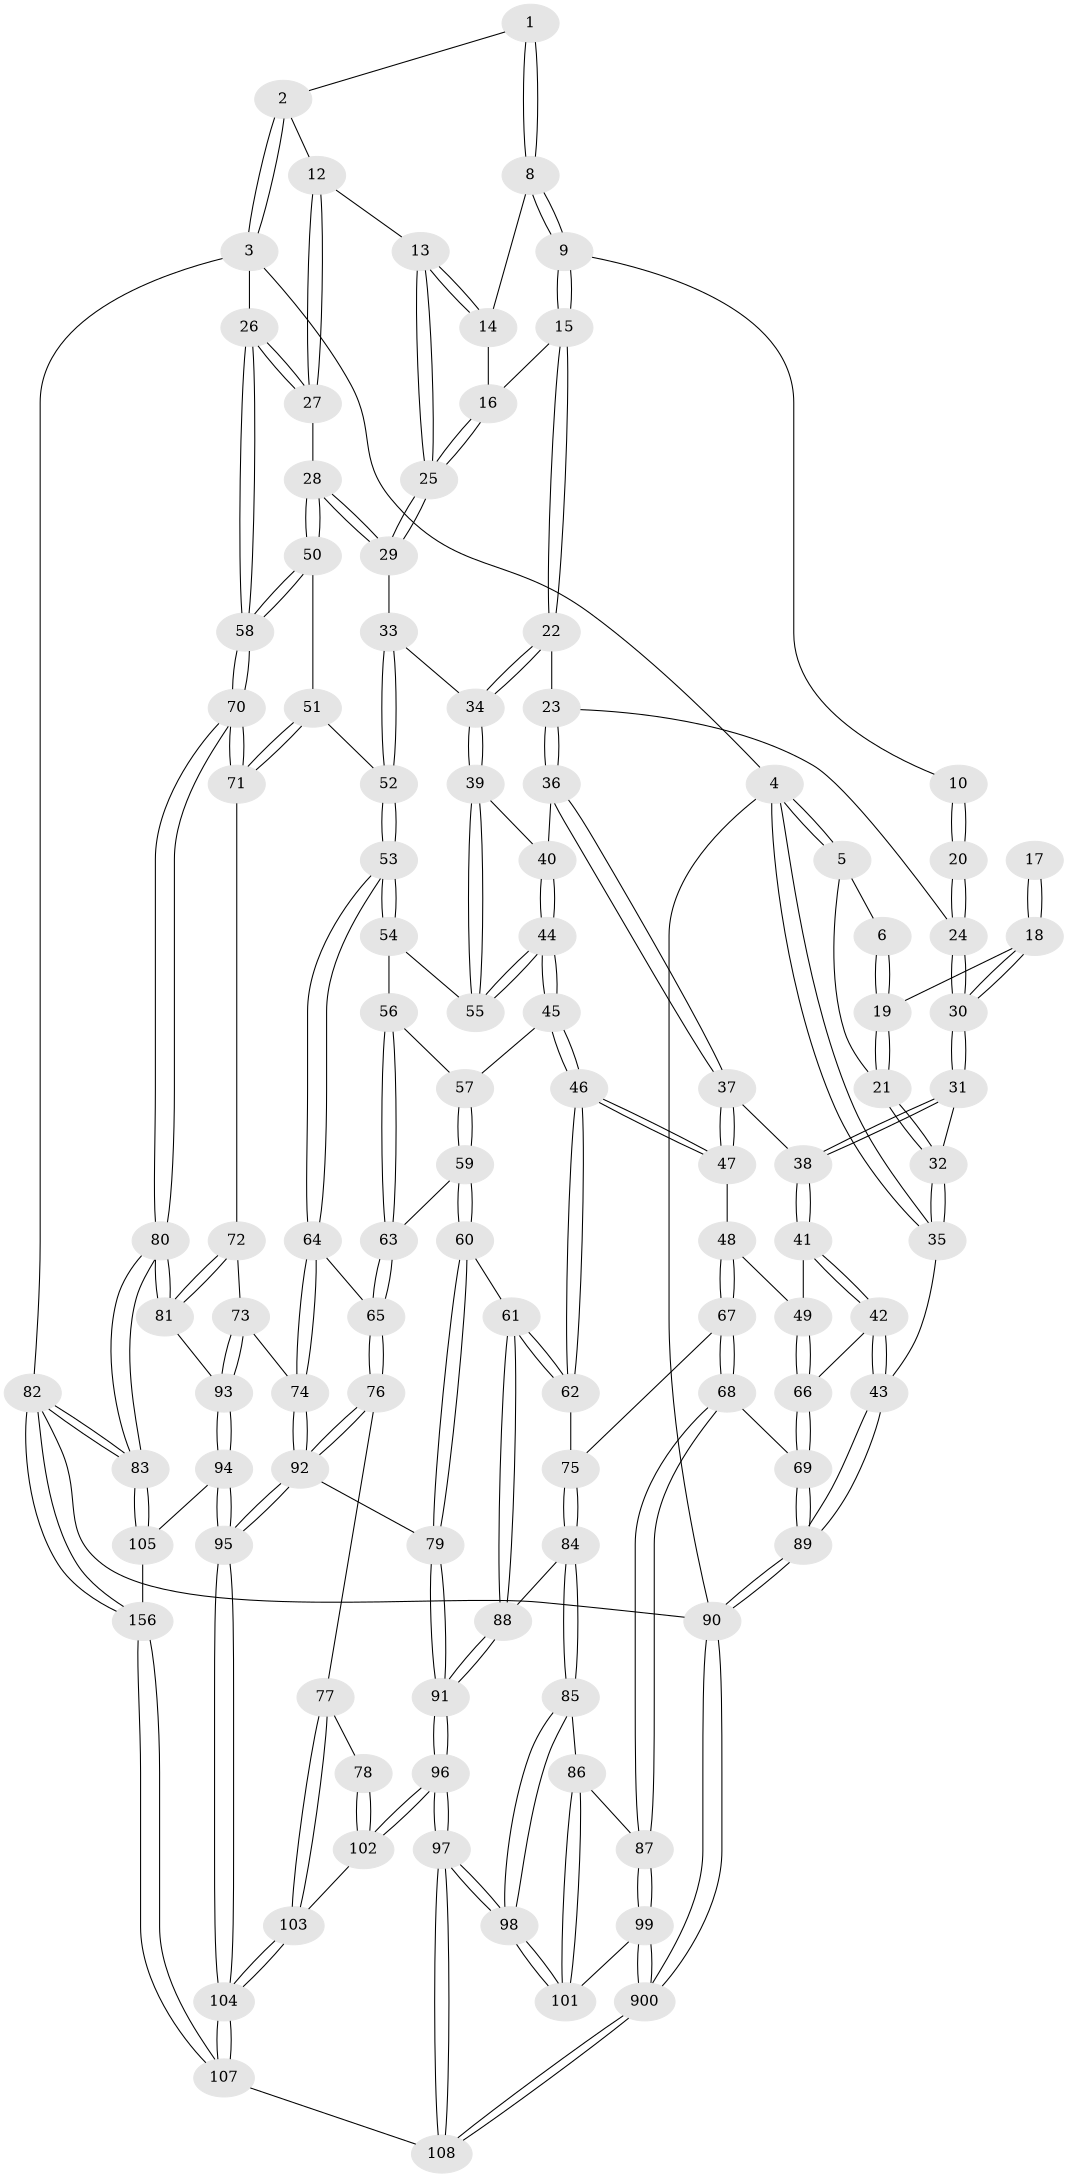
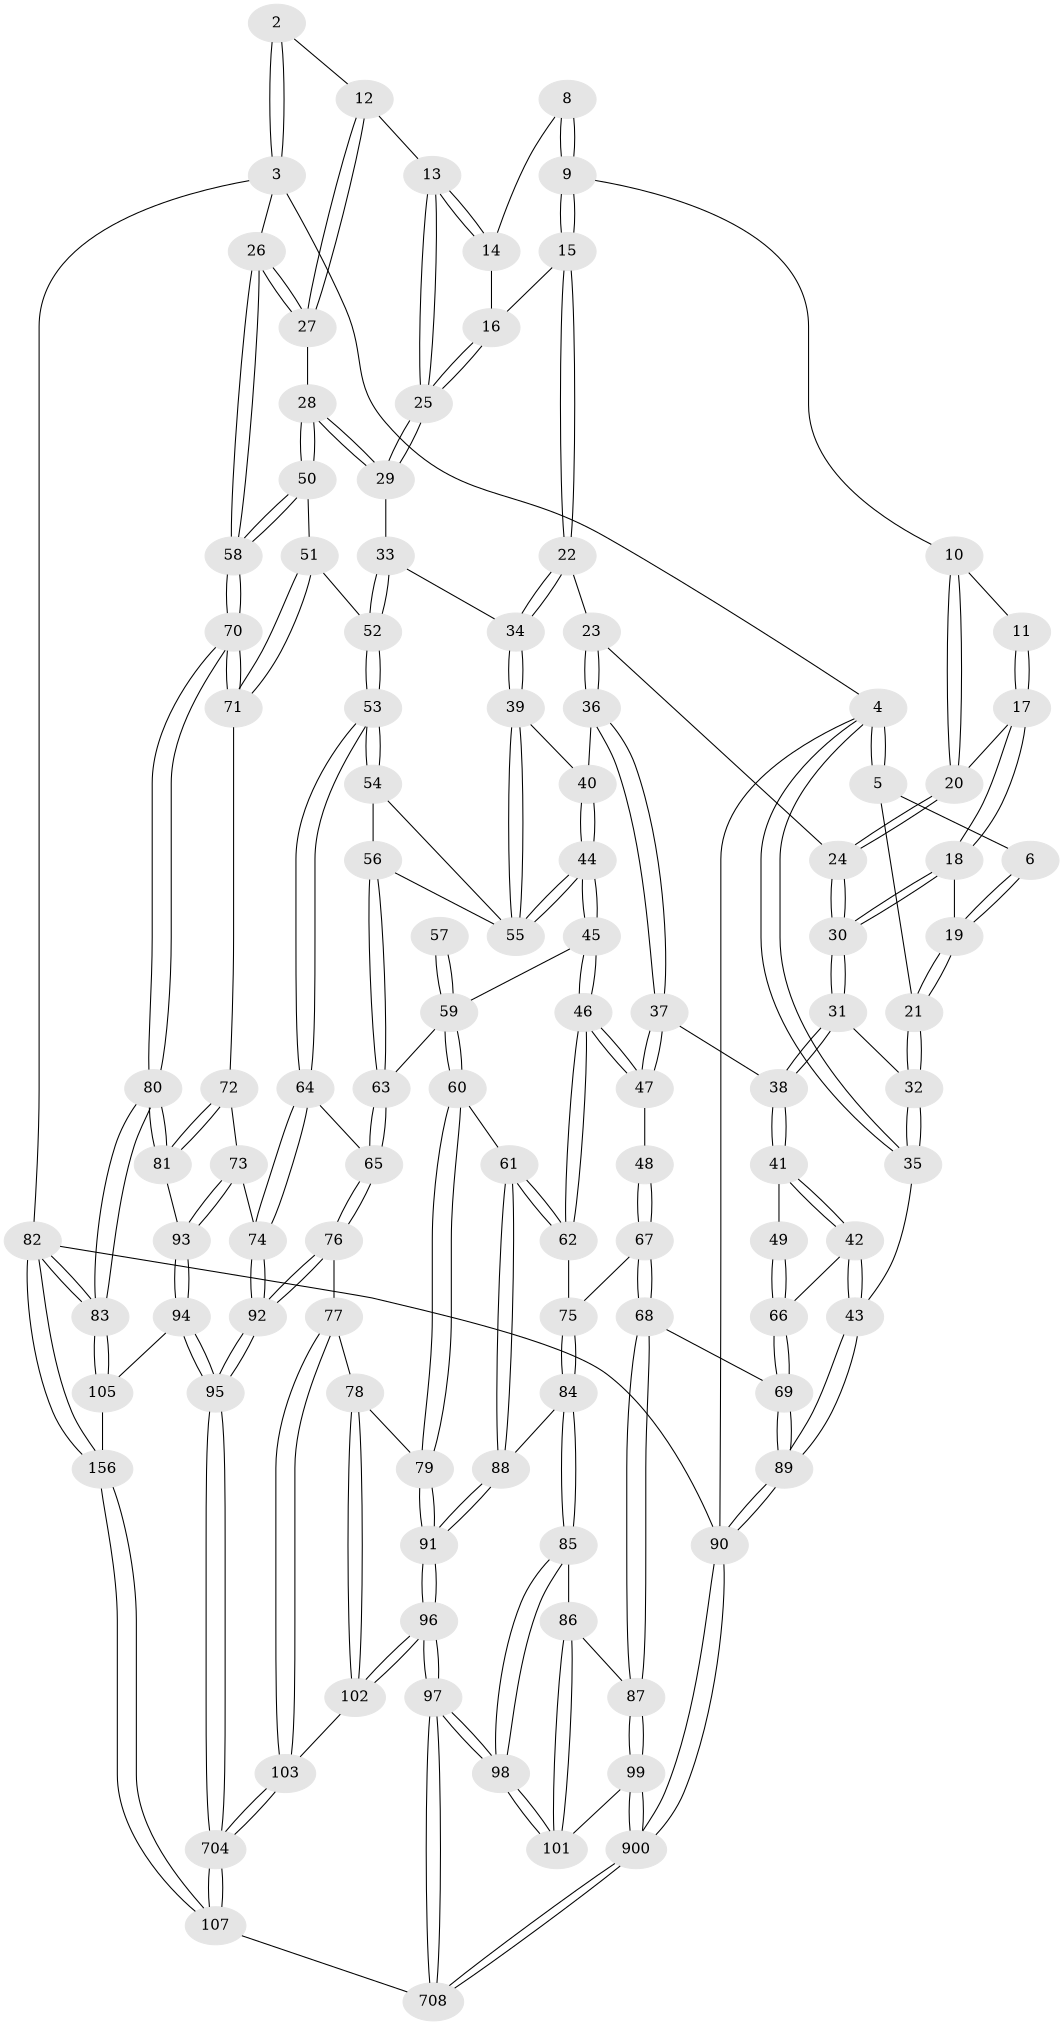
node "1": removed
node "11": added
edge "17" -- "20": added
edge "56" -- "57": now "56" -- "55"
edge "45" -- "57": now "45" -- "59"
edge "48" -- "49": removed
edge "92" -- "79": now "78" -- "79"
node "104": label "104" -> "704"
node "108": label "108" -> "708"
